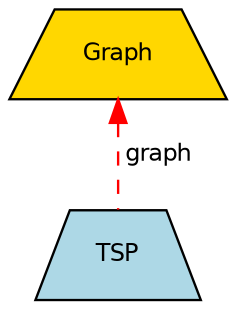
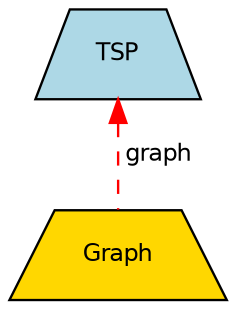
edge "TSP" -> "Graph": reversed
